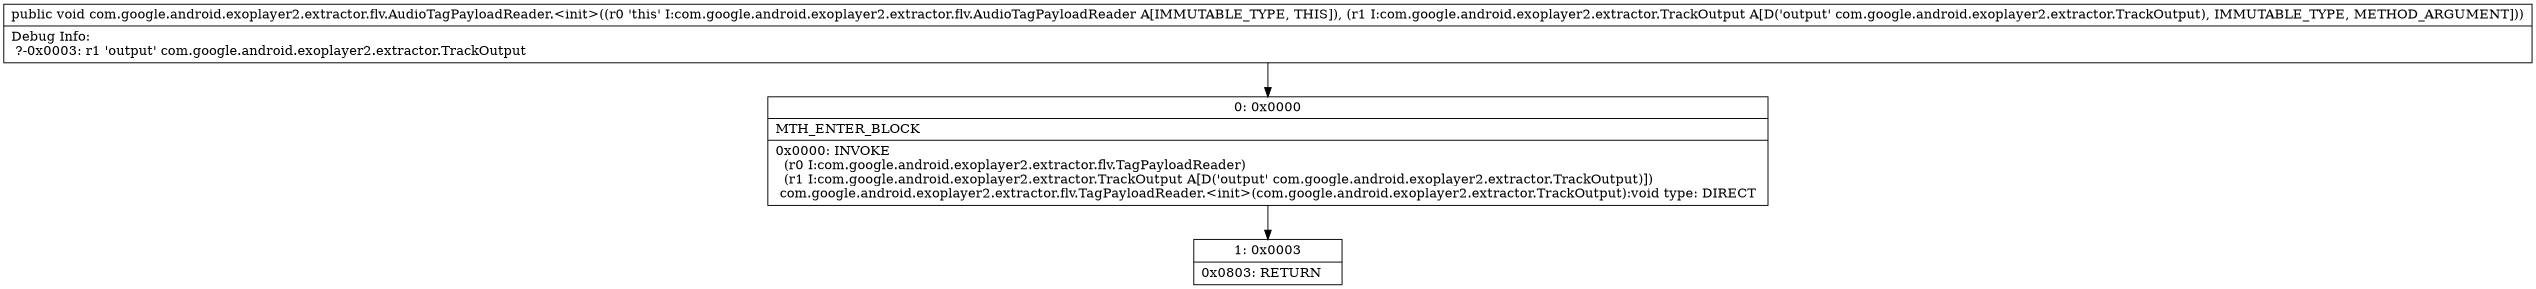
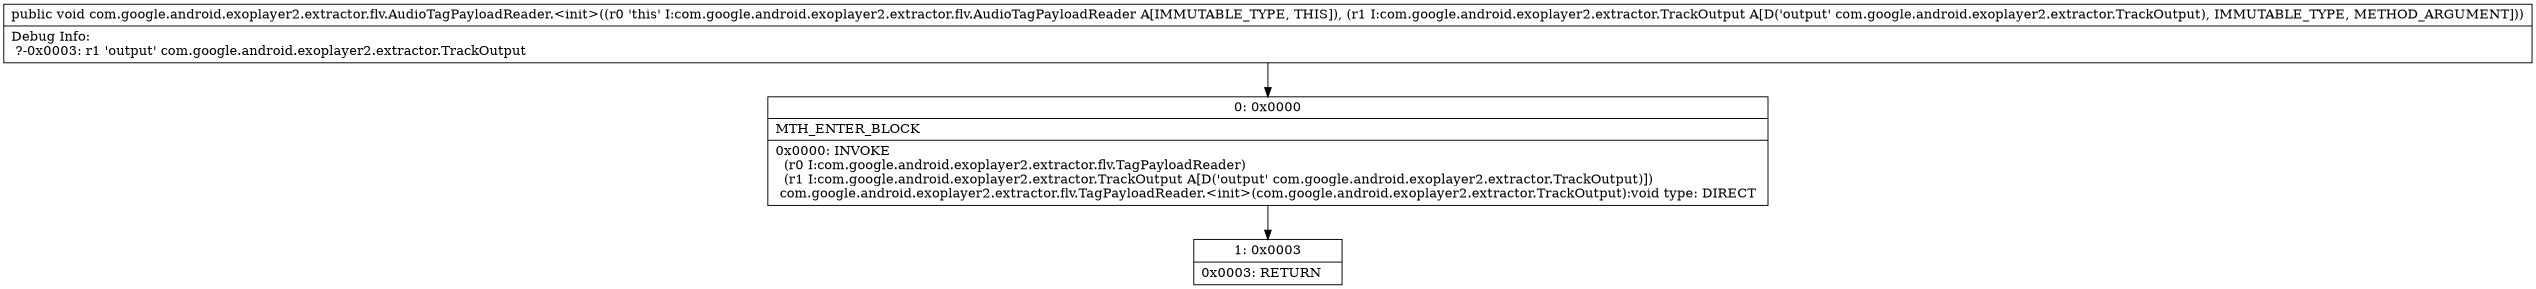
node "1: 0x0003": text "0x0803: RETURN" -> "0x0003: RETURN"
